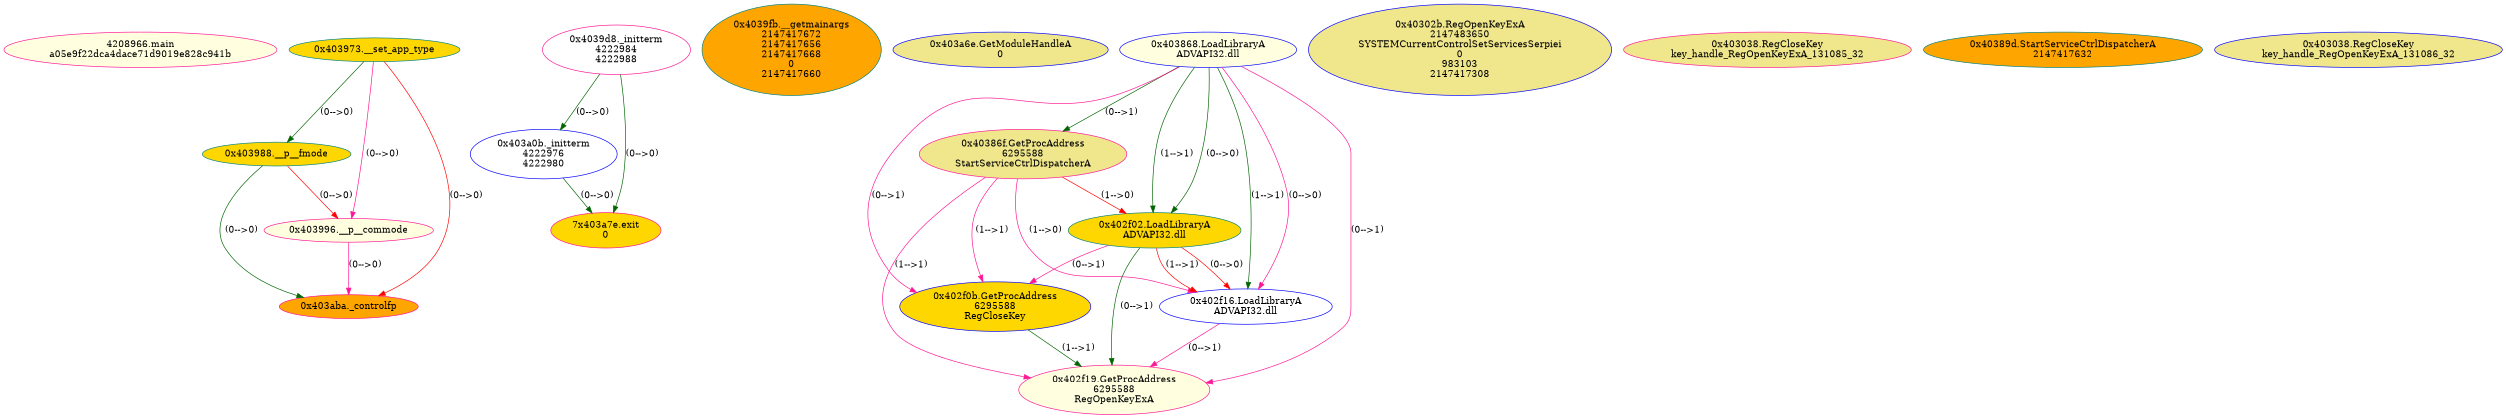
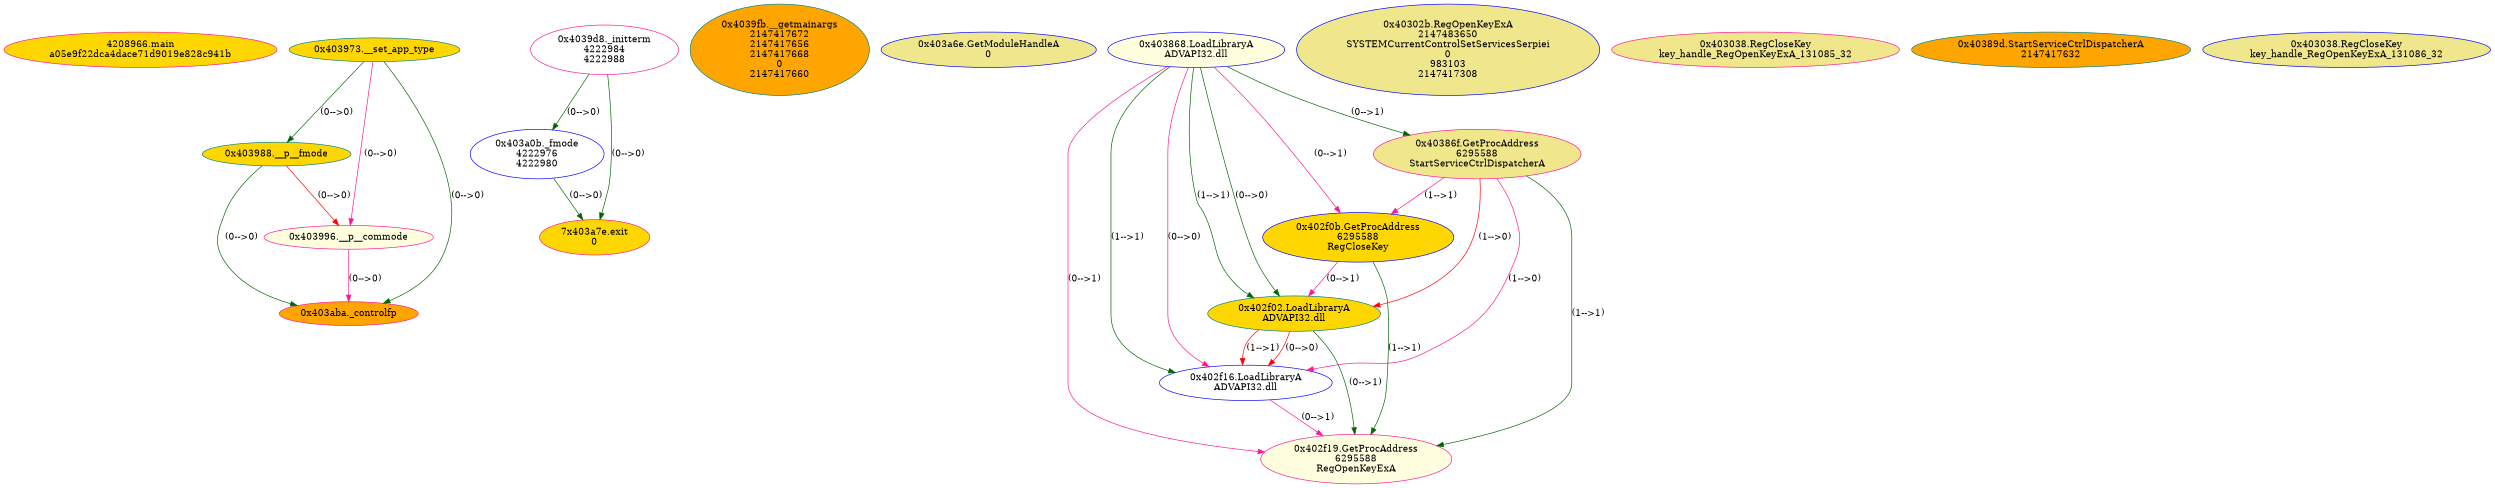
node "4208966.main a05e9f22dca4dace71d9019e828c941b": fillcolor lightyellow -> gold
node "0x403a0b._initterm 4222976 4222980": label "0x403a0b._initterm 4222976 4222980" -> "0x403a0b._fmode 4222976 4222980"
edge "0x403973.__set_app_type" -> "0x403aba._controlfp": color red -> darkgreen
edge "0x402f02.LoadLibraryA ADVAPI32.dll" -> "0x402f0b.GetProcAddress 6295588 RegCloseKey": reversed
edge "0x40386f.GetProcAddress 6295588 StartServiceCtrlDispatcherA" -> "0x402f19.GetProcAddress 6295588 RegOpenKeyExA": color deeppink -> darkgreen
